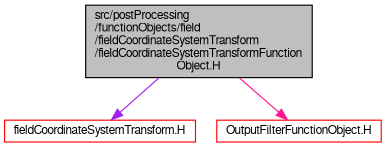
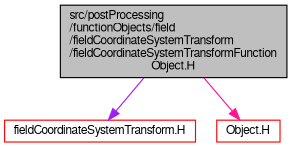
node "OutputFilterFunctionObject.H": label "OutputFilterFunctionObject.H" -> "Object.H"
